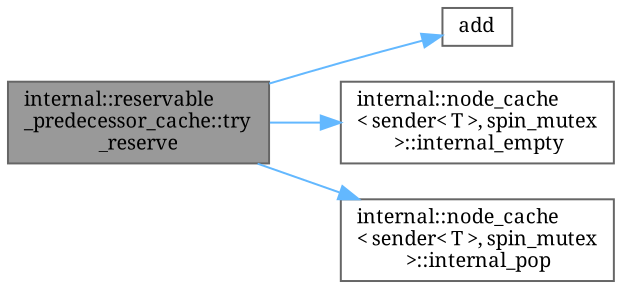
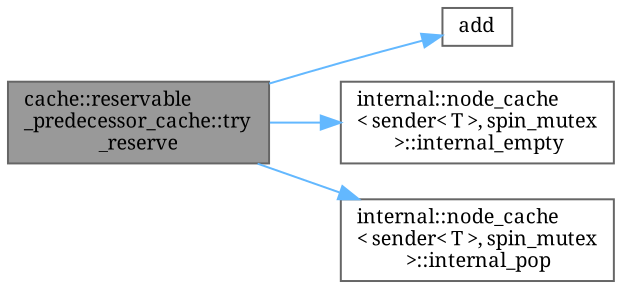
node "internal::reservable _predecessor_cache::try _reserve": label "internal::reservable _predecessor_cache::try _reserve" -> "cache::reservable _predecessor_cache::try _reserve"
